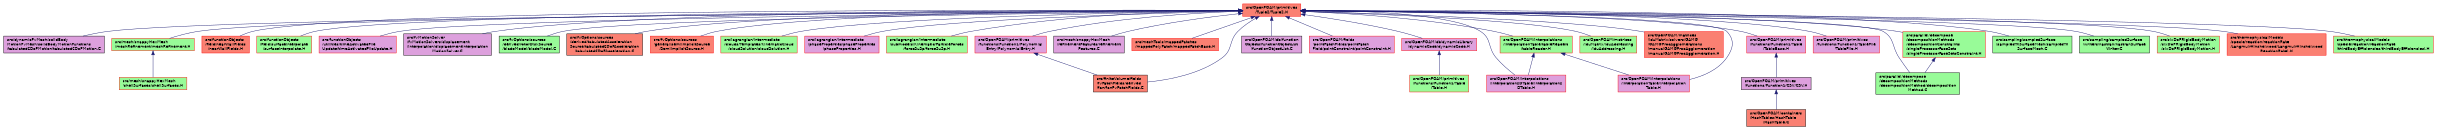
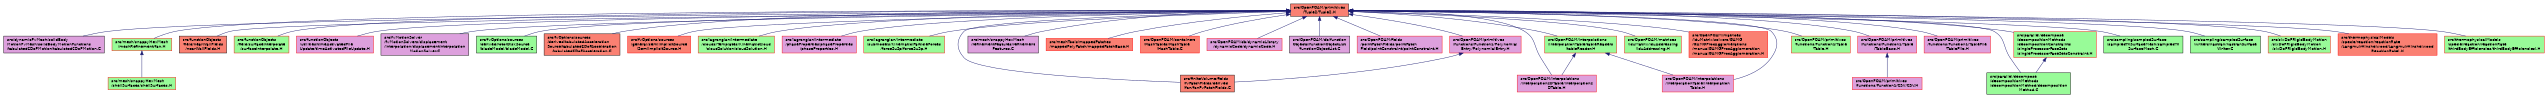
node "src/OpenFOAM/primitives /Tuple2/Tuple2.H": color red -> black
node "src/mesh/snappyHexMesh /meshRefinement/meshRefinement.H": label "src/mesh/snappyHexMesh /meshRefinement/meshRefinement.H" -> "src/mesh/snappyHexMesh /meshRefinement/fan.H"
node "src/functionObjects /field/nearWallFields /nearWallFields.H": color red -> black
edge "src/OpenFOAM/primitives /functions/Function1/Table /Table.H" -> "src/OpenFOAM/db/dynamicLibrary /dynamicCode/dynamicCode.H": now "src/OpenFOAM/primitives /functions/Function1/Table /Table.H" -> "src/OpenFOAM/primitives /Tuple2/Tuple2.H"
node "src/OpenFOAM/primitives /functions/Function1/CSV/CSV.H": color black -> red
edge "src/OpenFOAM/containers /HashTables/HashTable /HashTable.C" -> "src/OpenFOAM/primitives /functions/Function1/CSV/CSV.H": now "src/OpenFOAM/containers /HashTables/HashTable /HashTable.C" -> "src/OpenFOAM/primitives /Tuple2/Tuple2.H"
node "src/OpenFOAM/containers /HashTables/HashTable /HashTable.C": color black -> red
